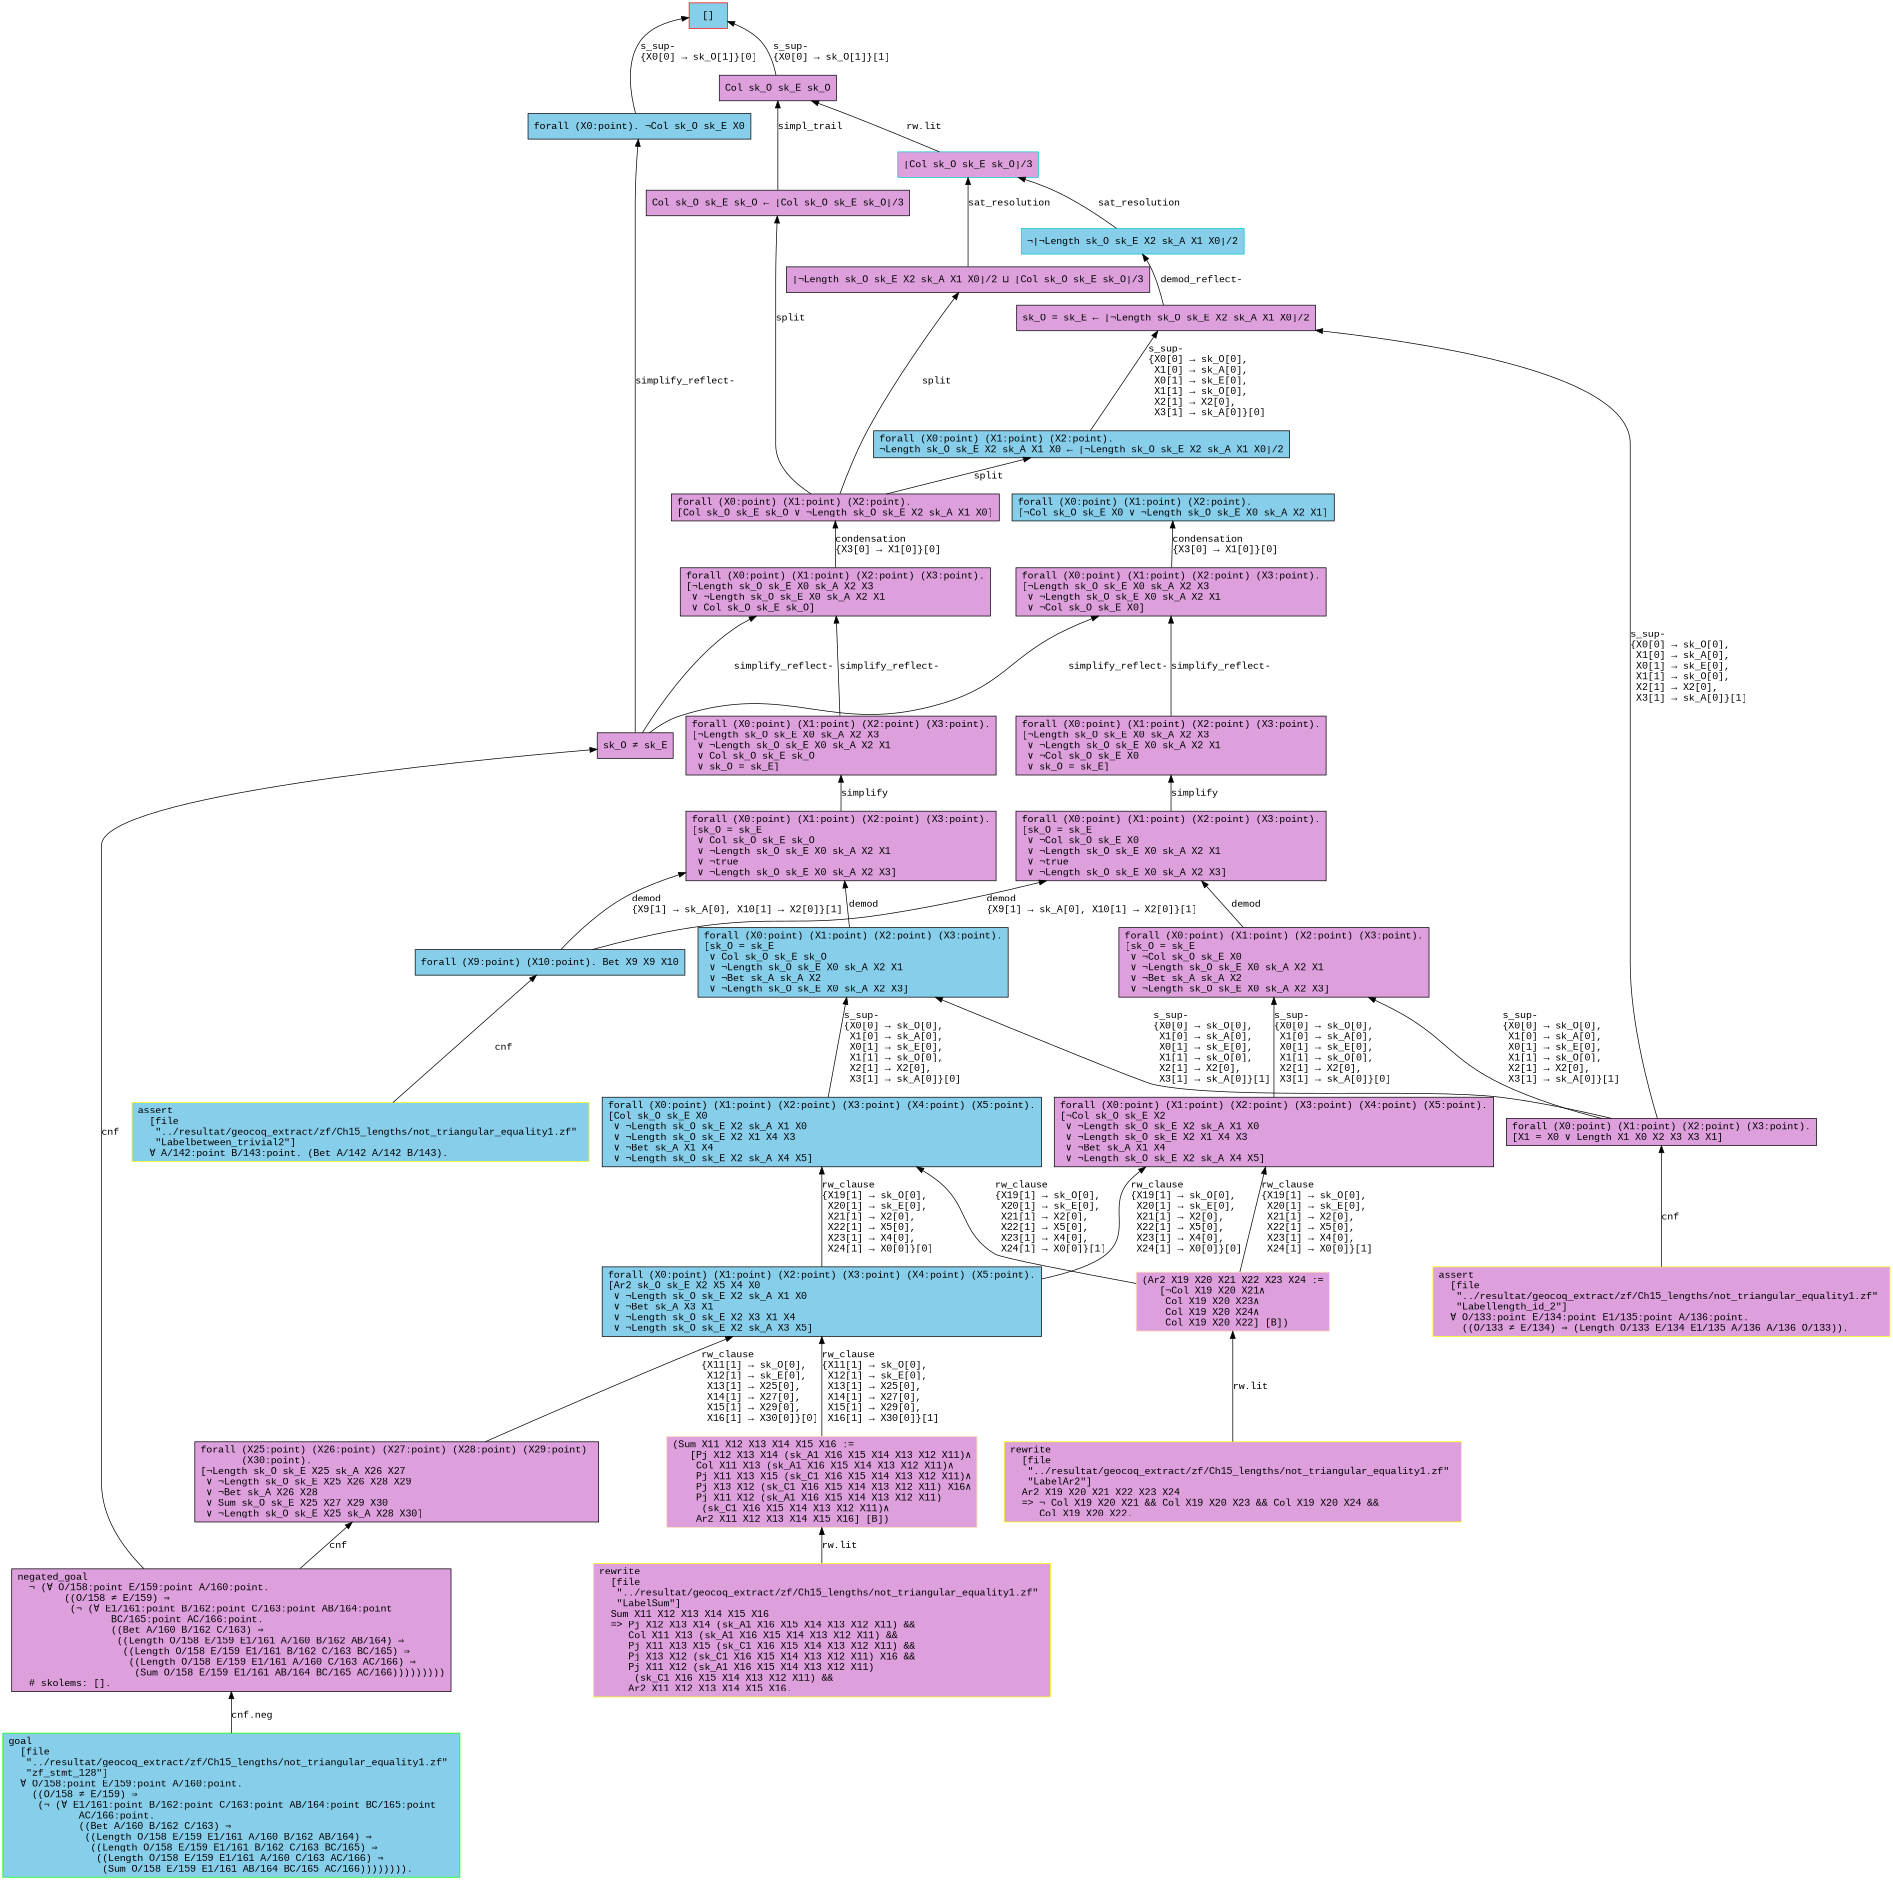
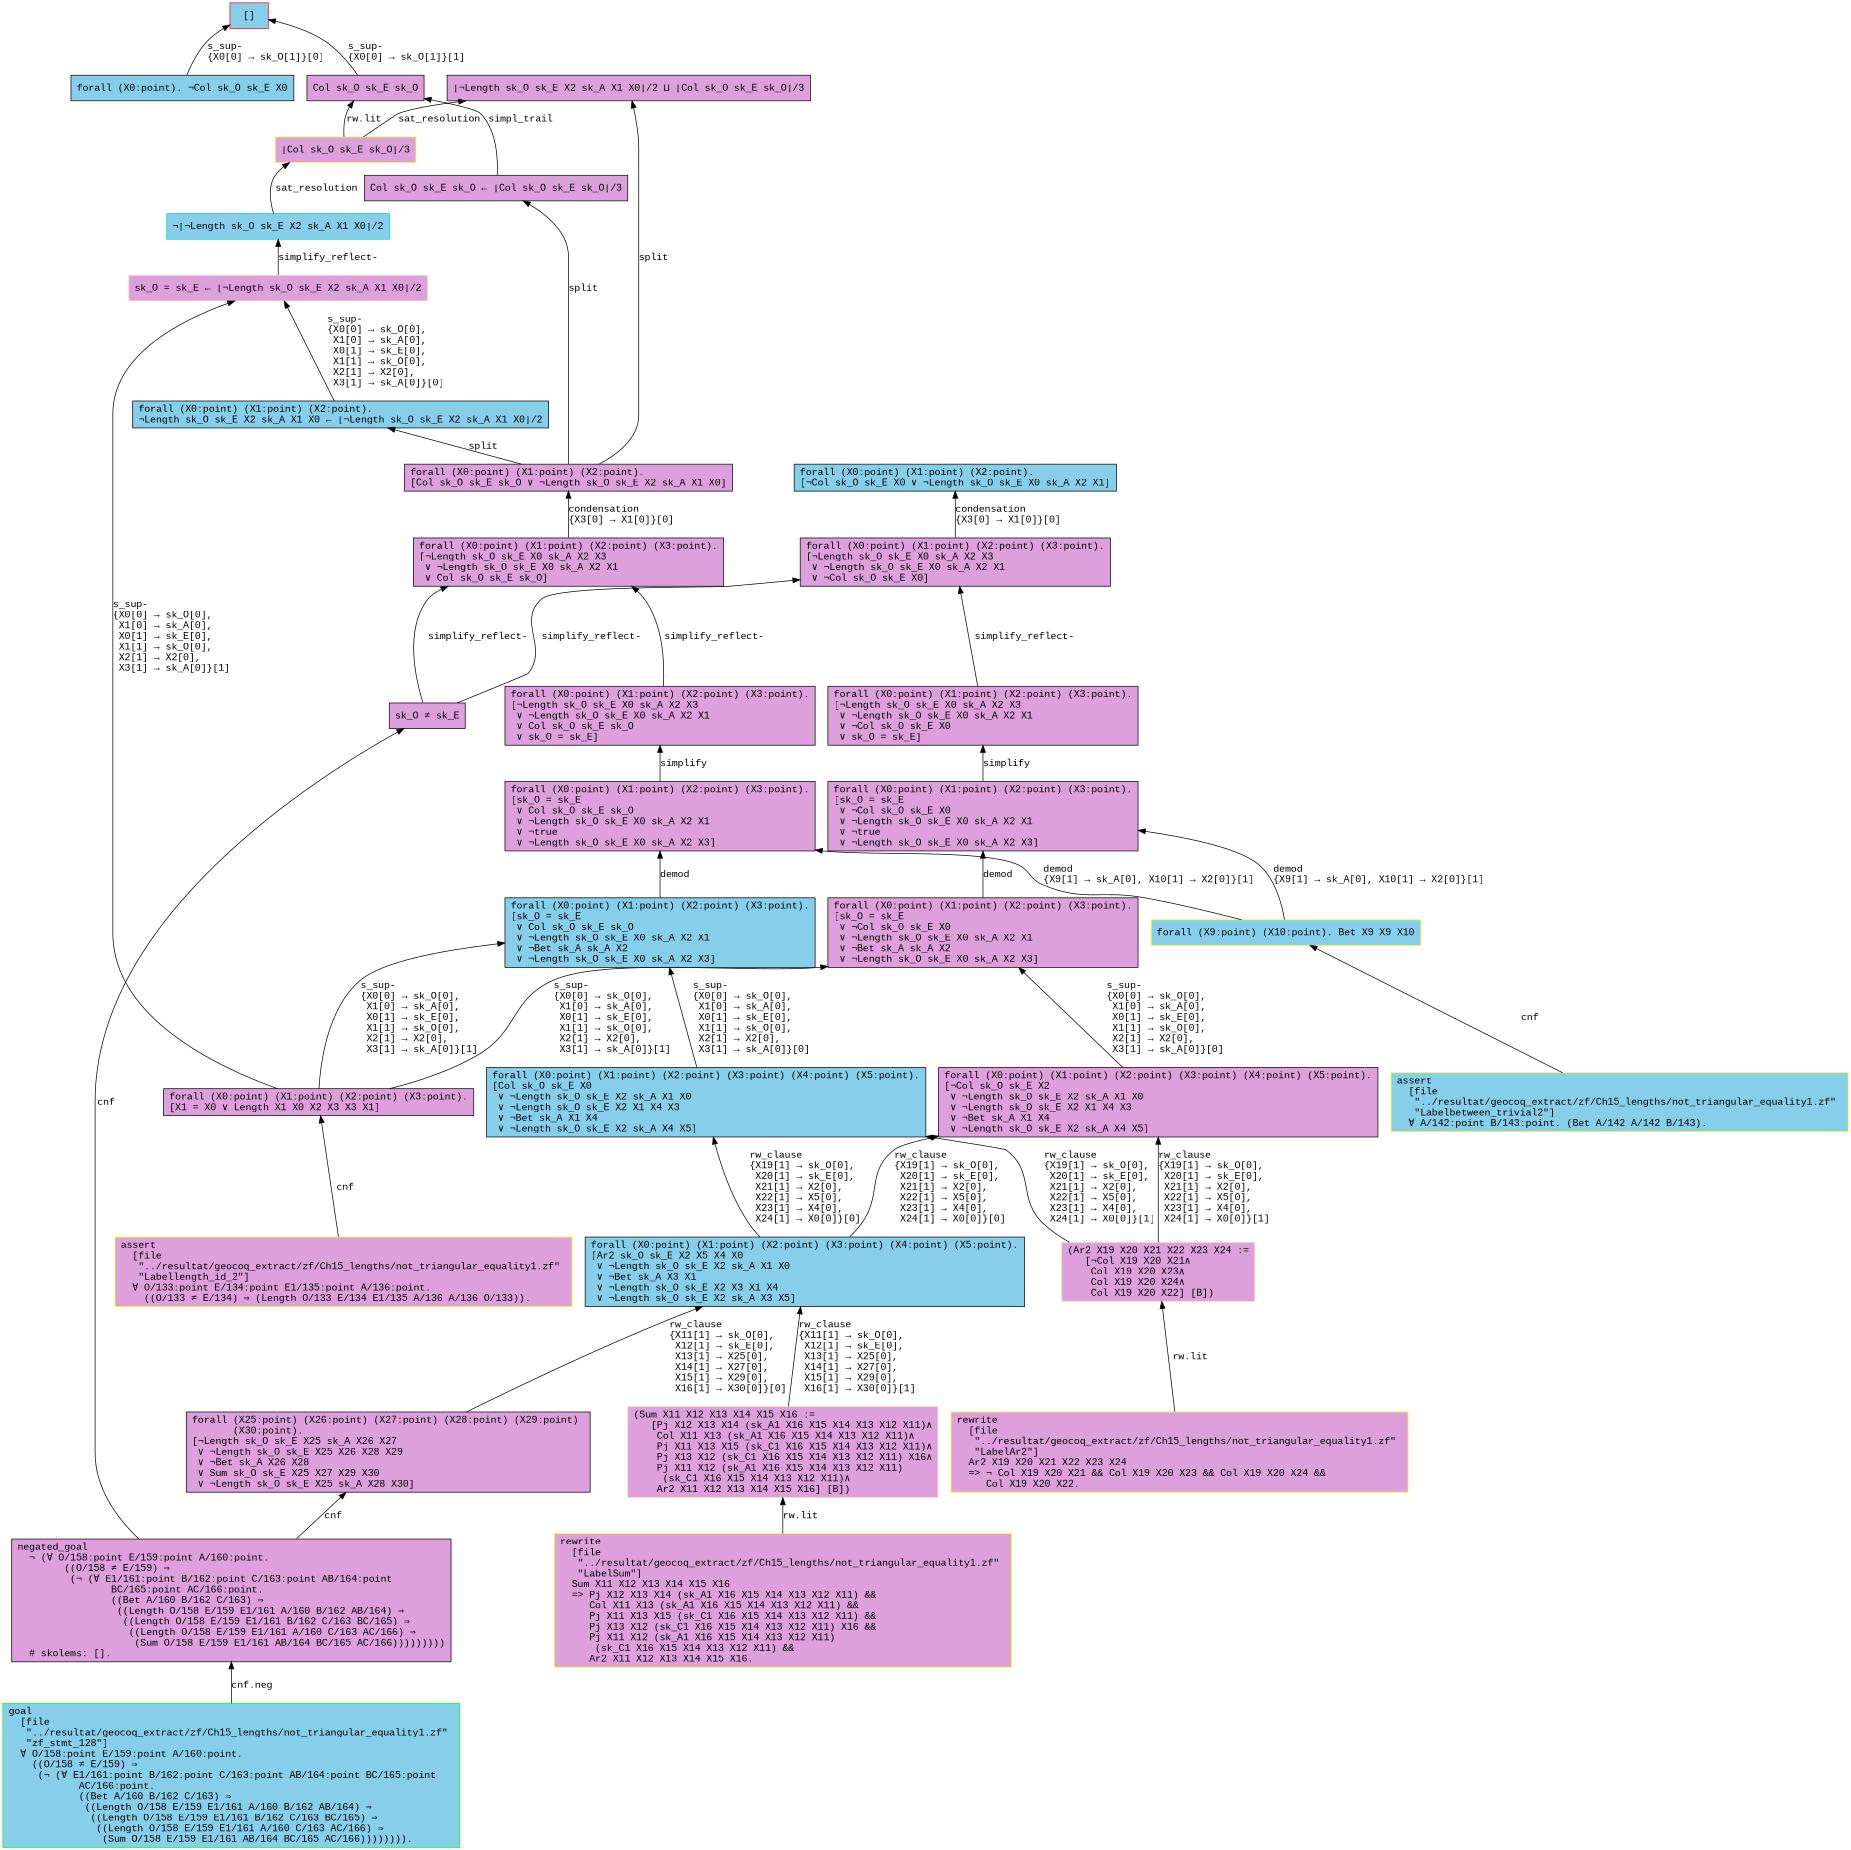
node "⟦Col sk_O sk_E sk_O⟧/3": color cyan3 -> yellow
edge "⟦¬Length sk_O sk_E X2 sk_A X1 X0⟧/2 ⊔ ⟦Col sk_O sk_E sk_O⟧/3" -> "⟦Col sk_O sk_E sk_O⟧/3": reversed
edge "sk_O = sk_E ← ⟦¬Length sk_O sk_E X2 sk_A X1 X0⟧/2" -> "¬⟦¬Length sk_O sk_E X2 sk_A X1 X0⟧/2": label "demod_reflect-" -> "simplify_reflect-"
node "sk_O = sk_E ← ⟦¬Length sk_O sk_E X2 sk_A X1 X0⟧/2": color black -> navajowhite
edge "sk_O ≠ sk_E" -> "forall (X0:point). ¬Col sk_O sk_E X0": removed, label "simplify_reflect-"
node "forall (X9:point) (X10:point). Bet X9 X9 X10": color black -> yellow
